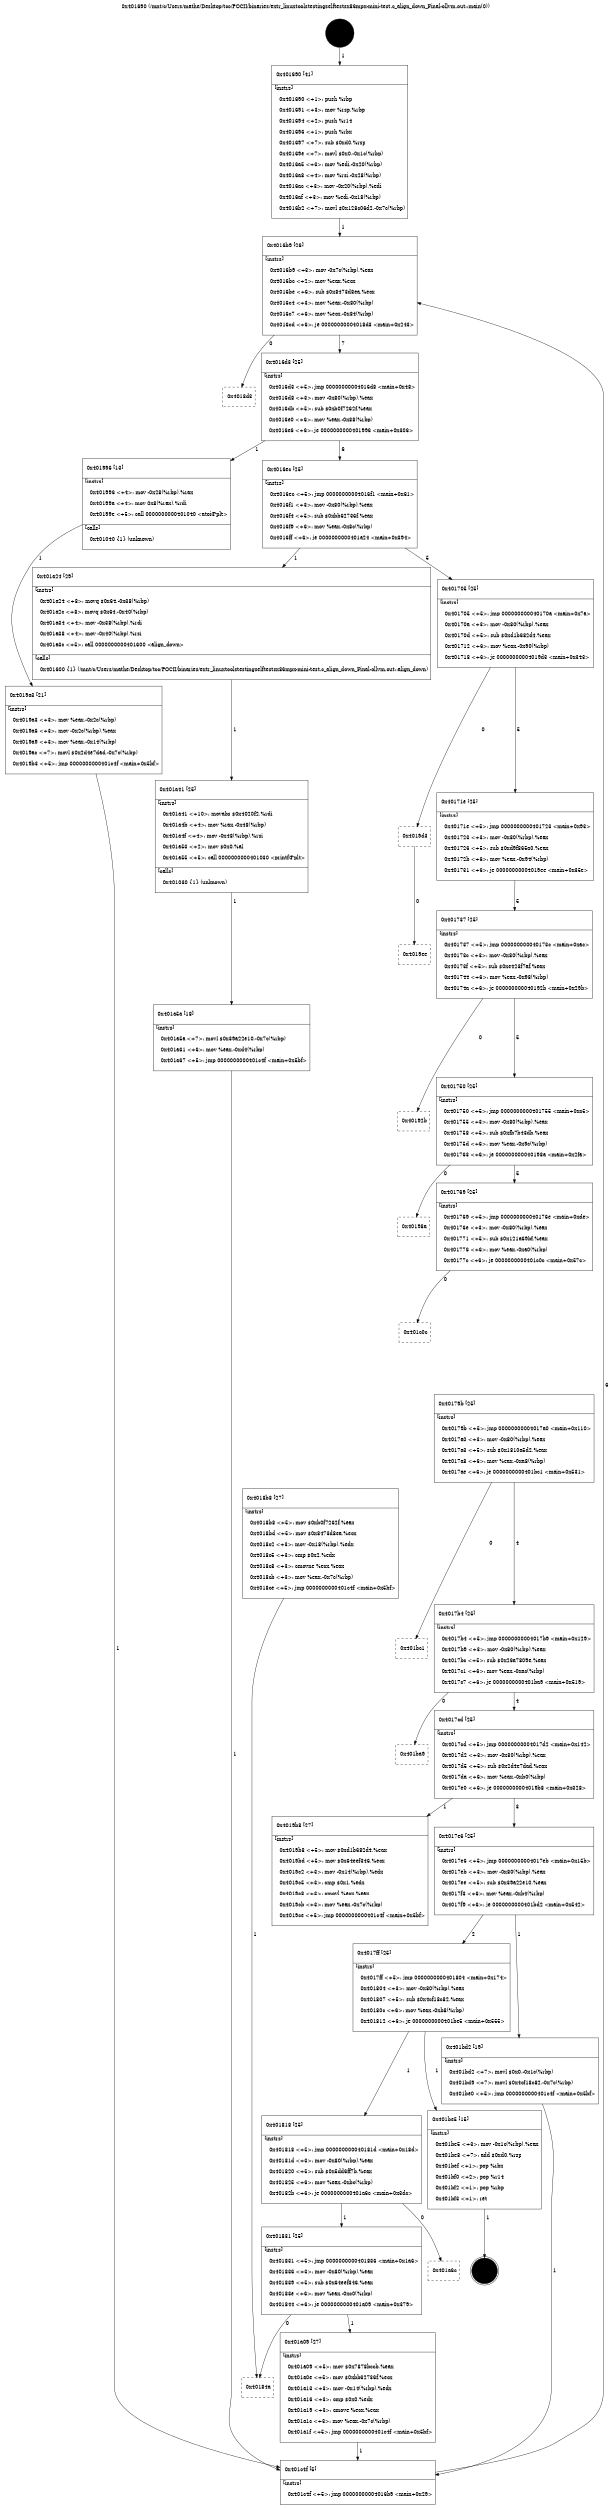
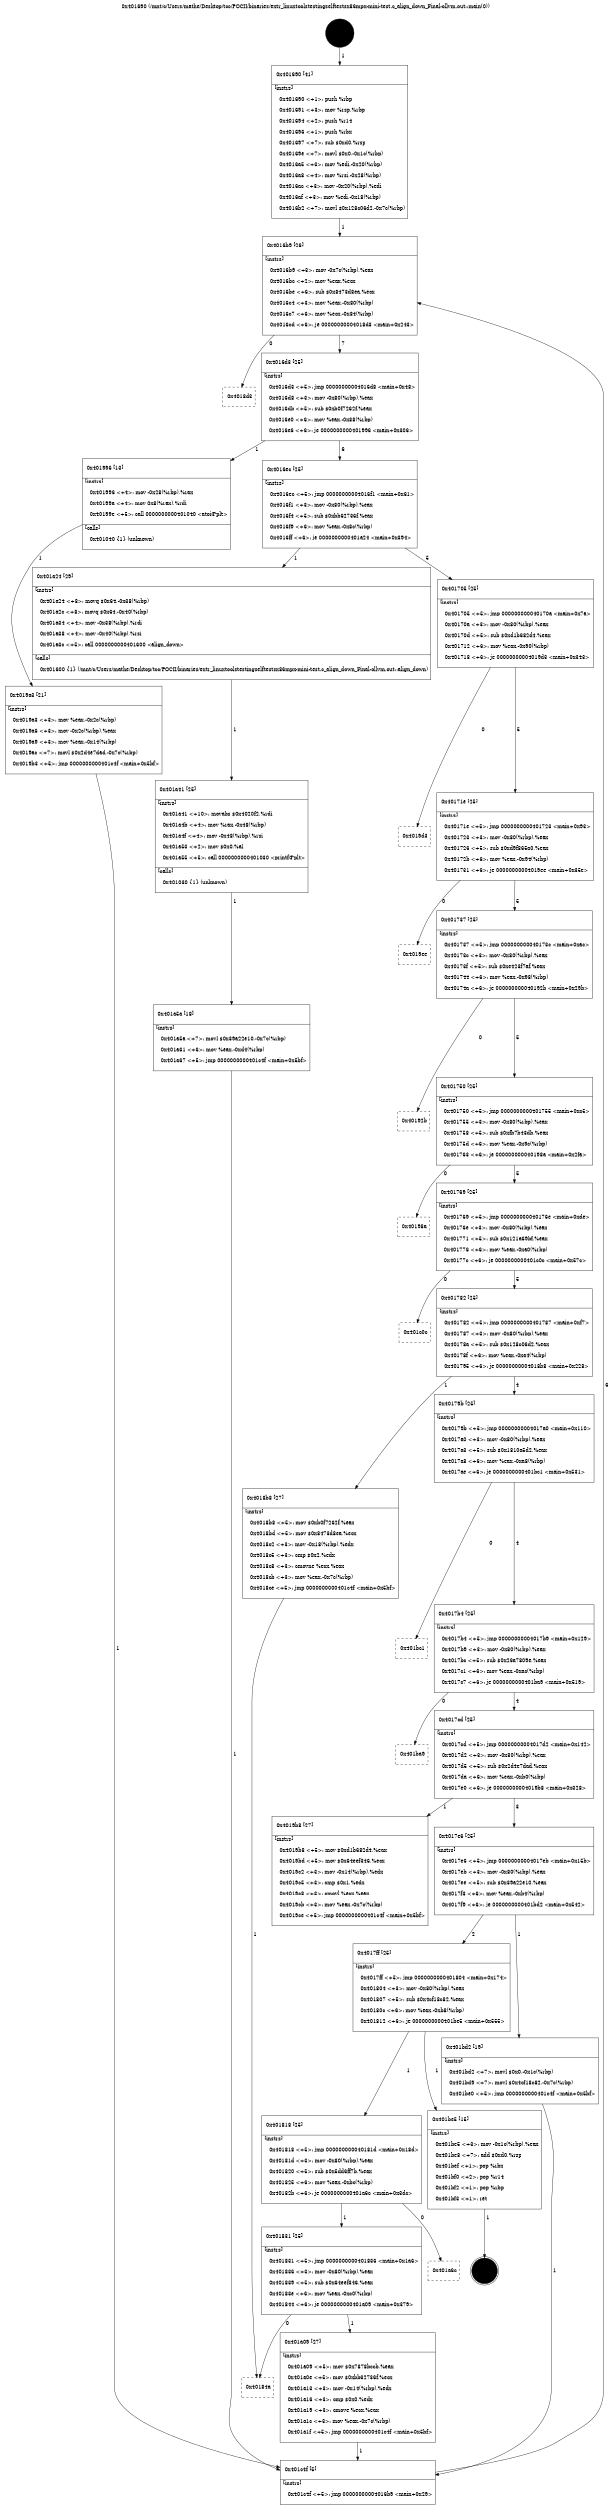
edge "0x4019d3" -> "0x4019ee": now "0x40171e [25]" -> "0x4019ee"
node "0x401782 [25]": added
